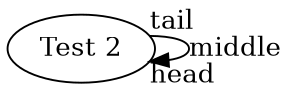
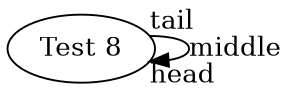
node "Test 2": label "Test 2" -> "Test 8"
